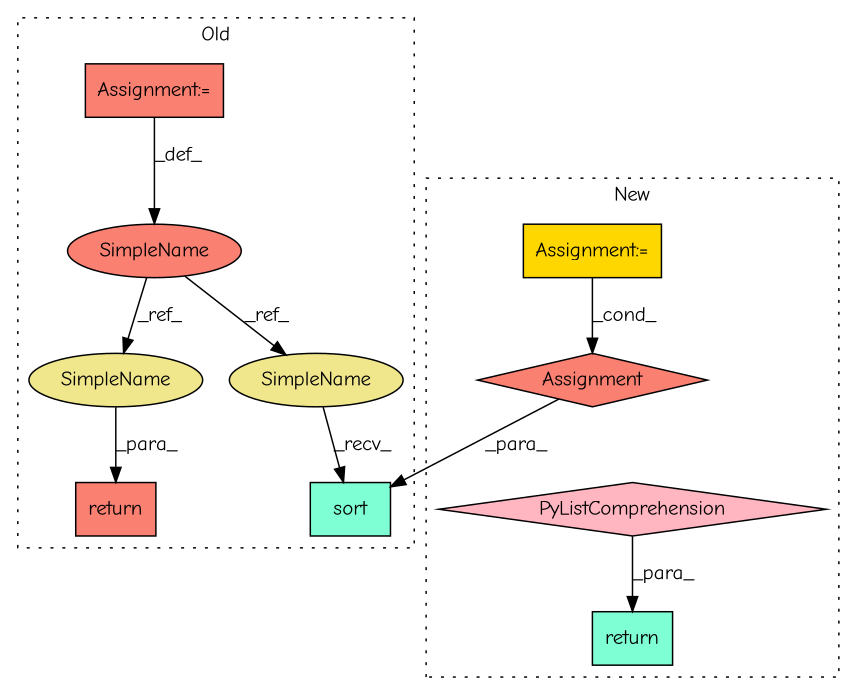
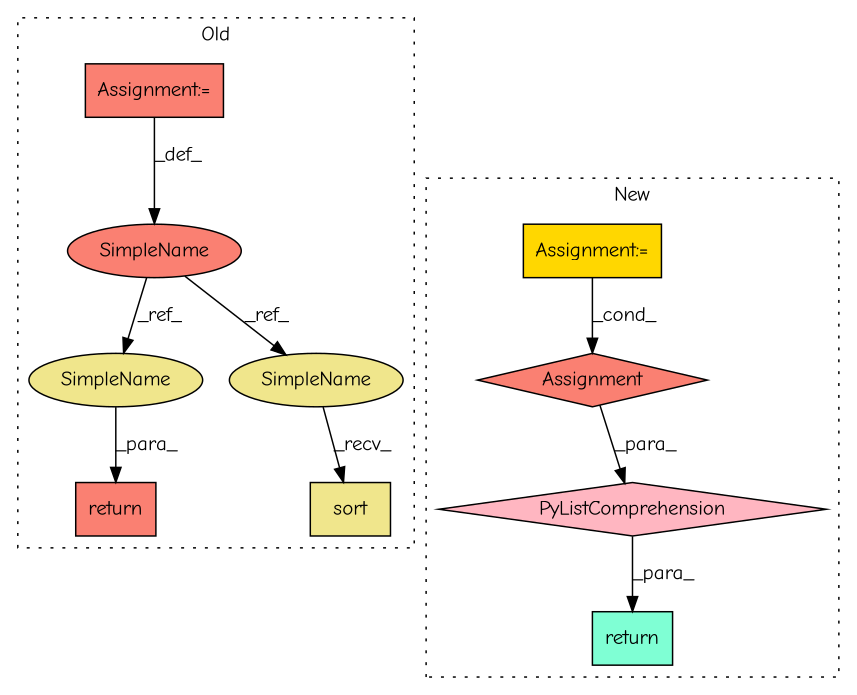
edge "Assignment" -> "sort": now "Assignment" -> "PyListComprehension"
node "sort": fillcolor aquamarine -> khaki
